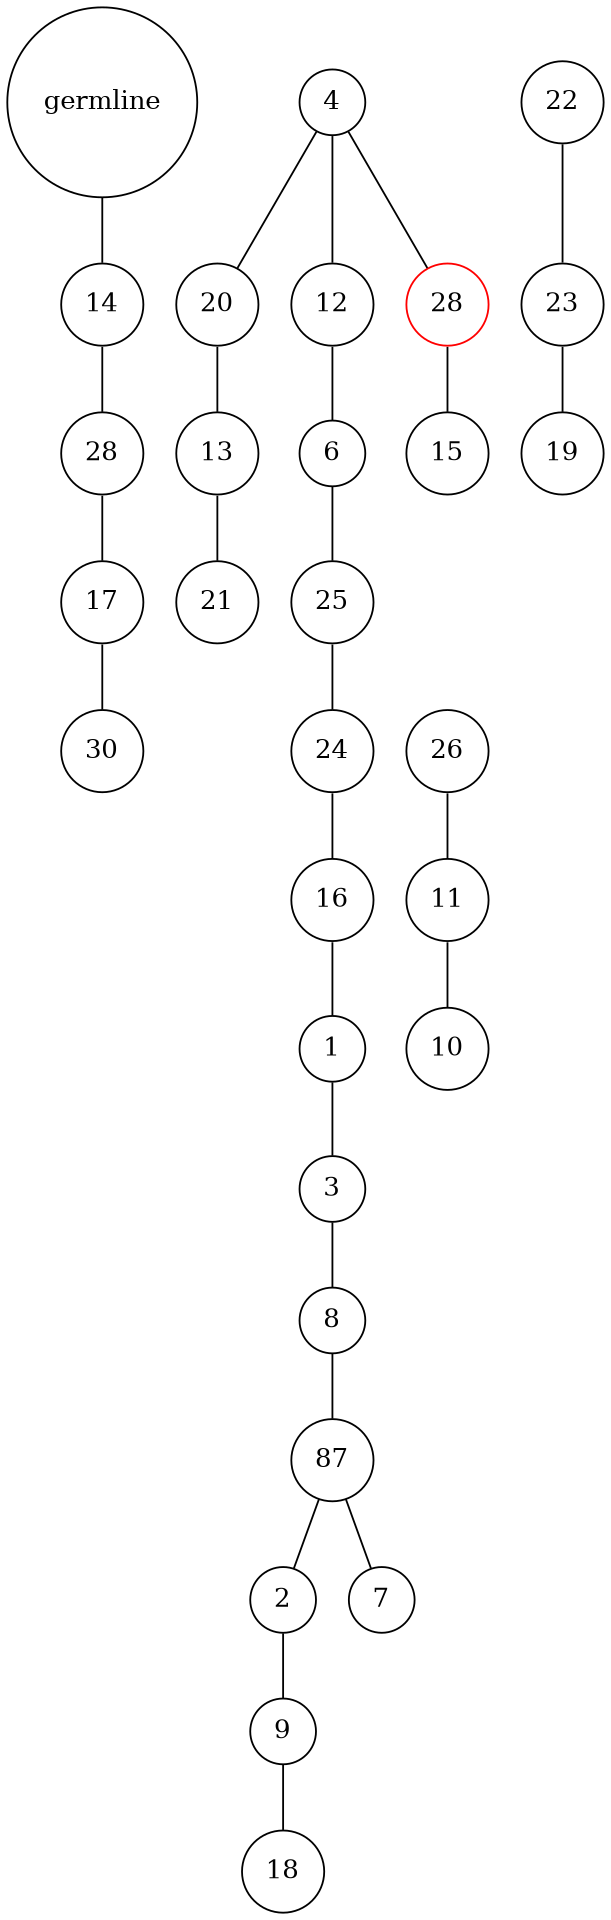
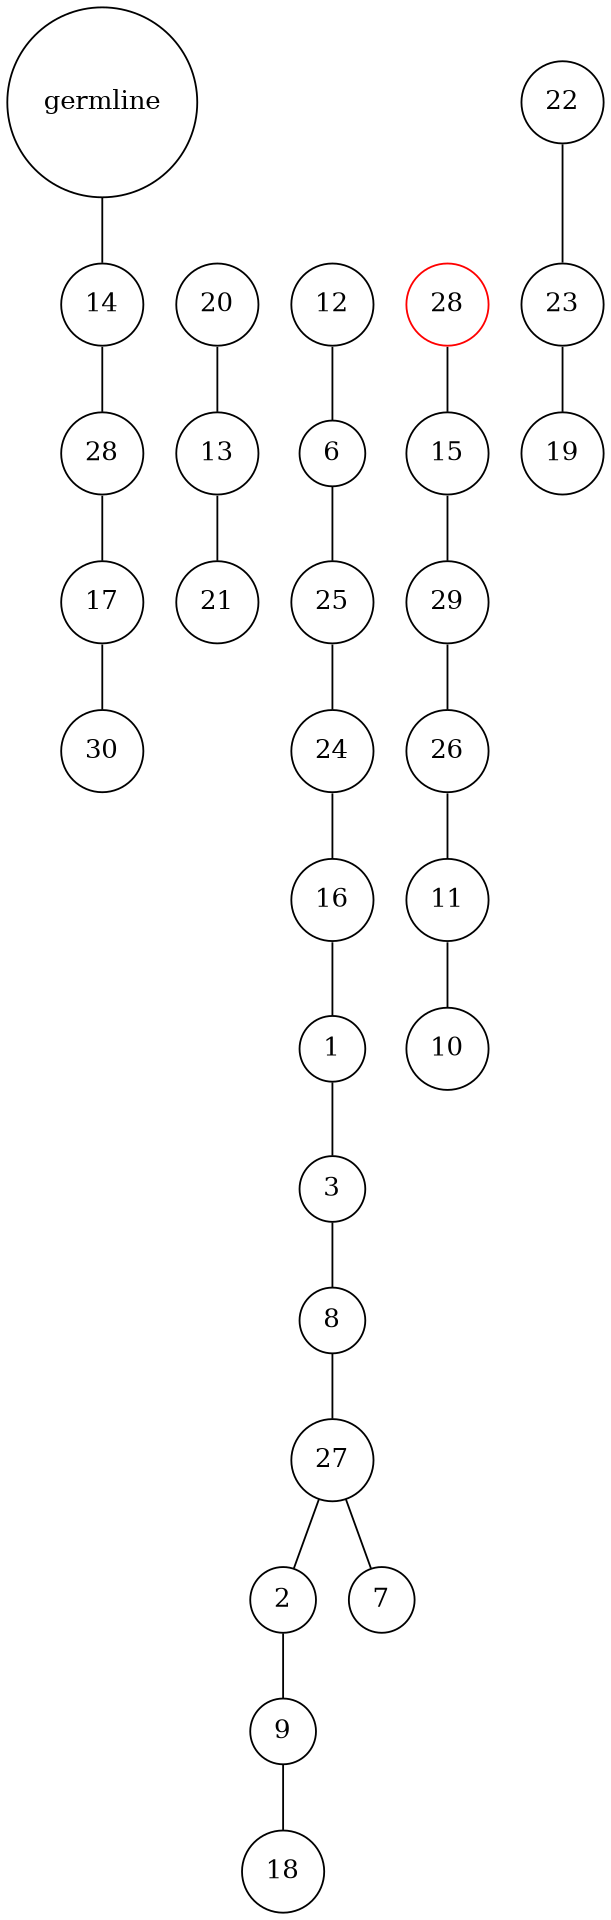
node "4": removed
node "29": added
node "87": label "87" -> "27"
